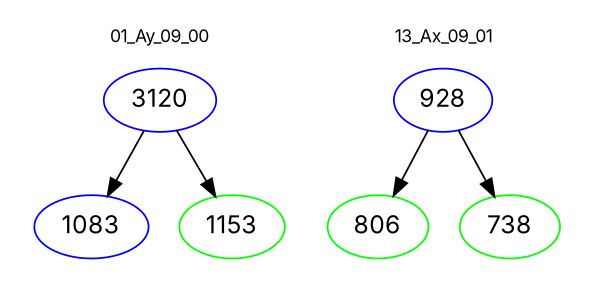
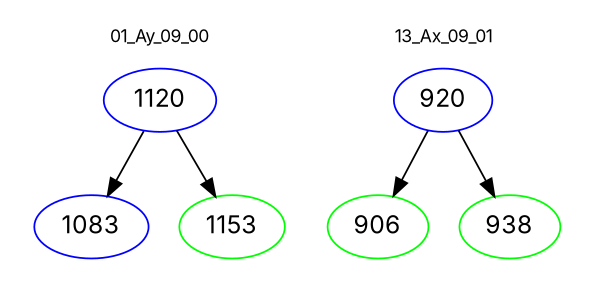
node "3120": label "3120" -> "1120"
node "928": label "928" -> "920"
node "806": label "806" -> "906"
node "738": label "738" -> "938"
